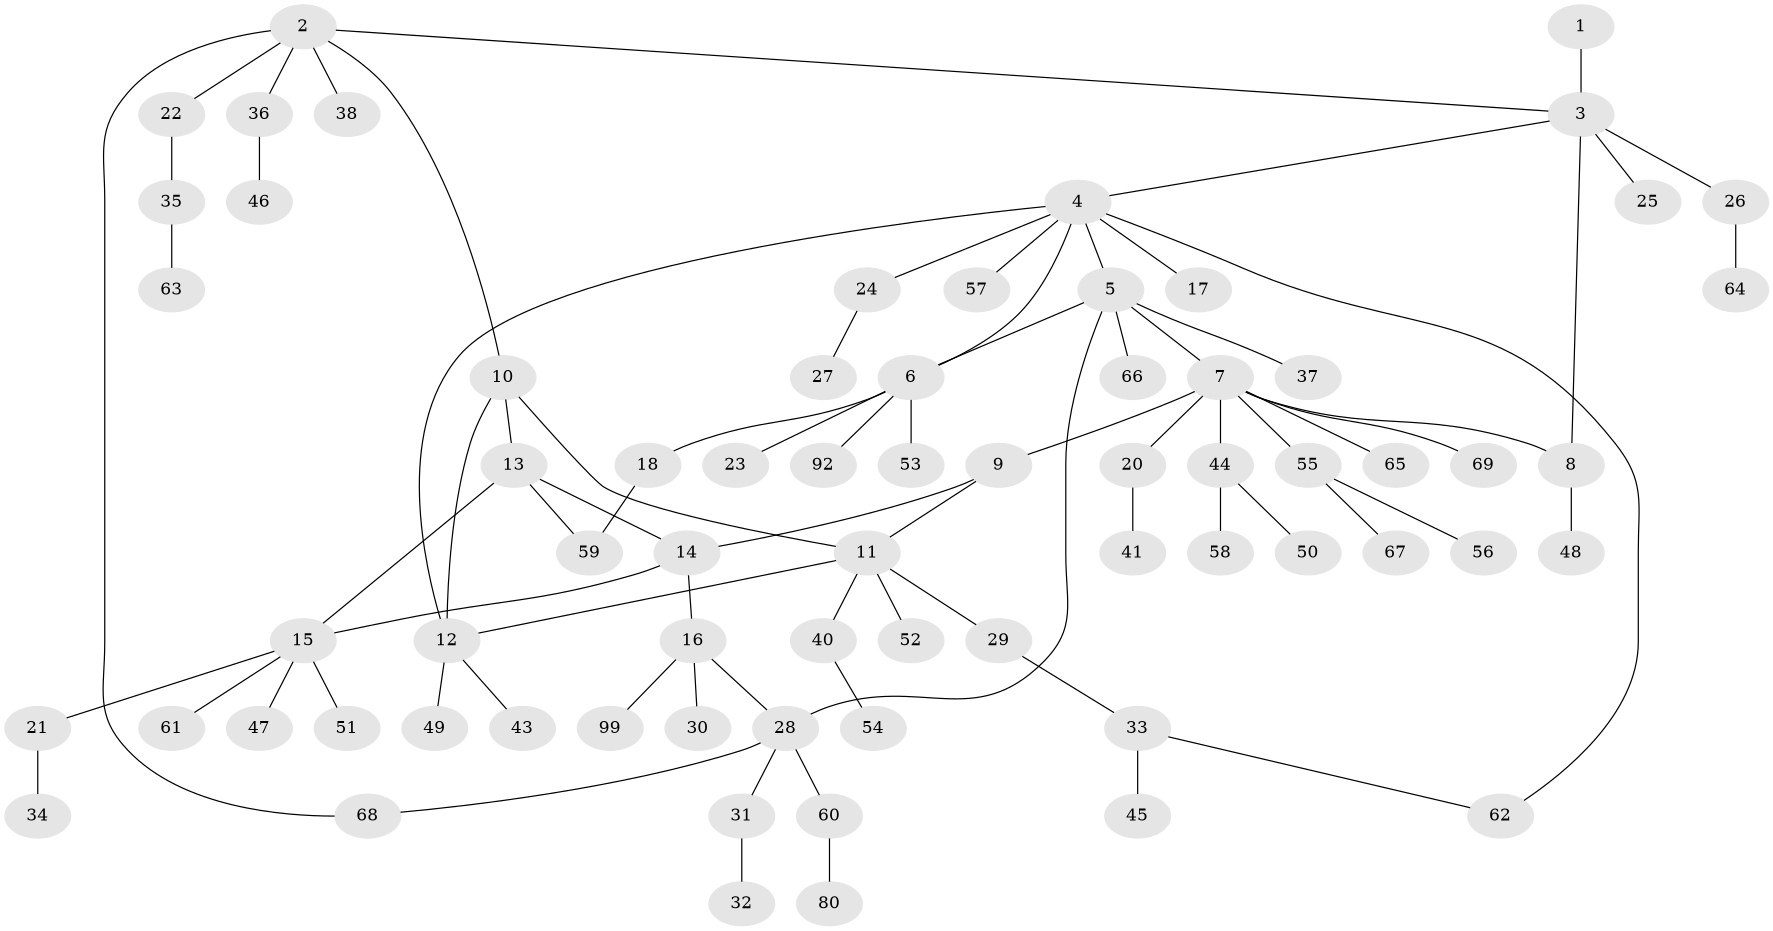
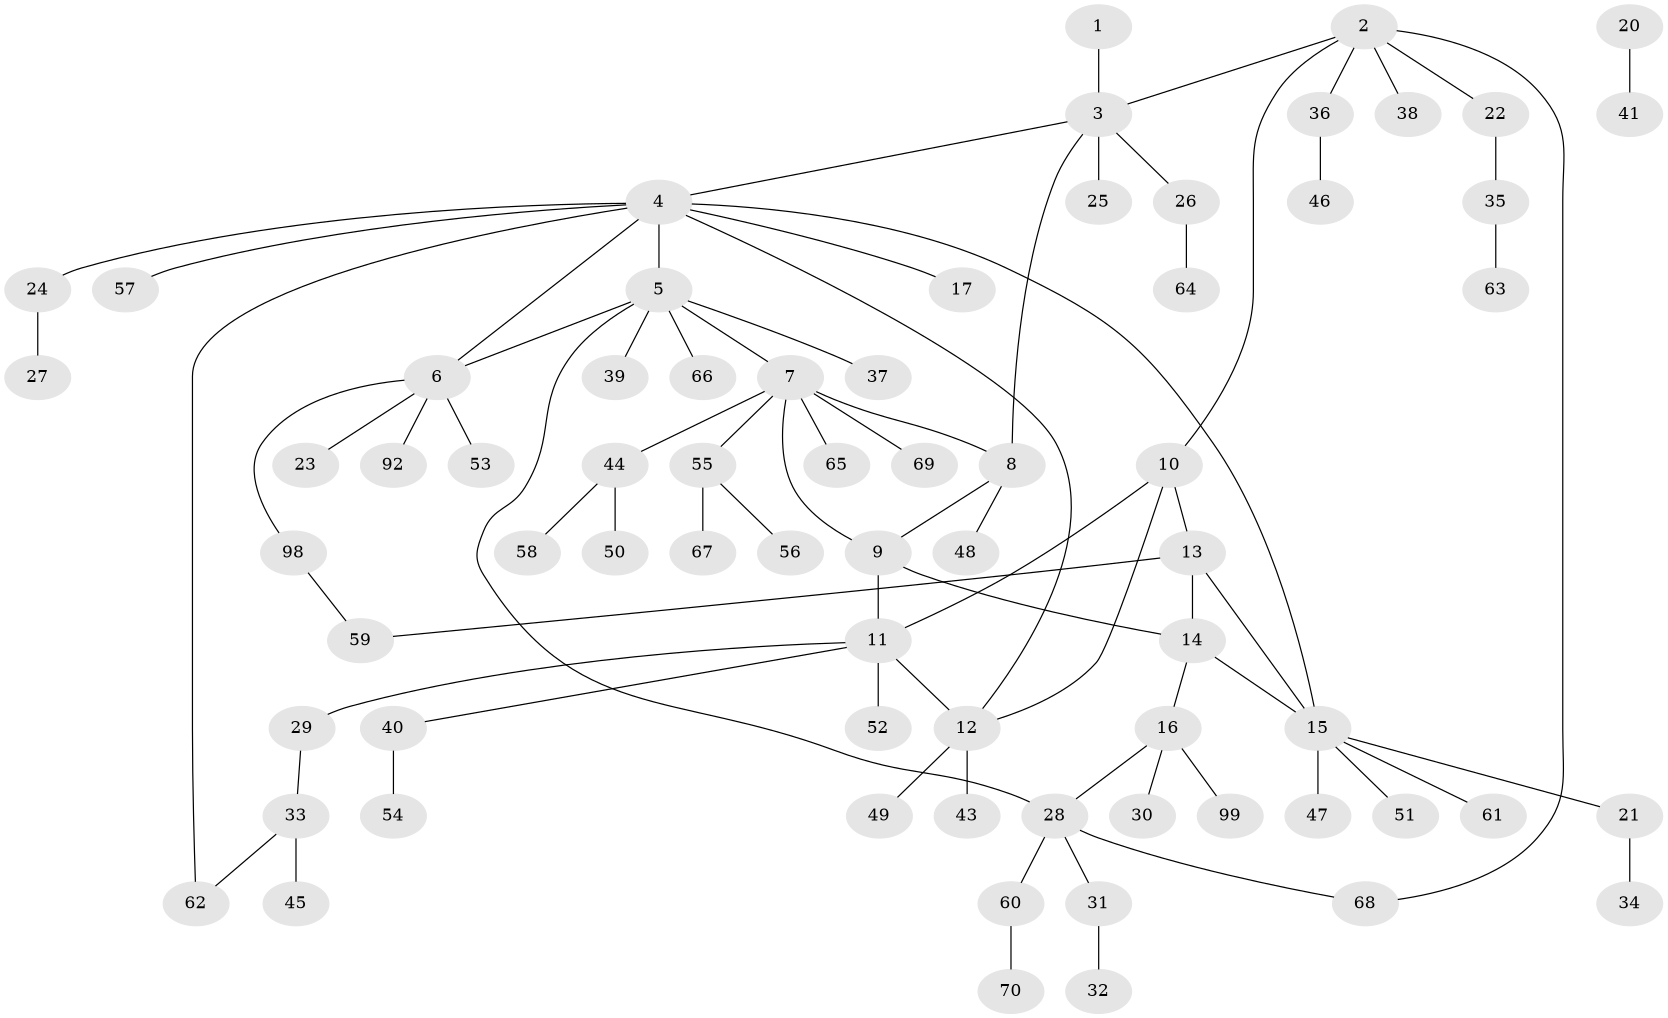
edge "4" -- "15": added
node "39": added
edge "7" -- "20": removed
node "18": label "18" -> "98"
edge "8" -- "9": added
node "80": label "80" -> "70"
